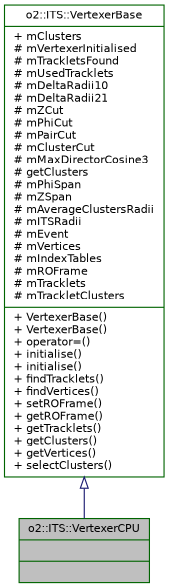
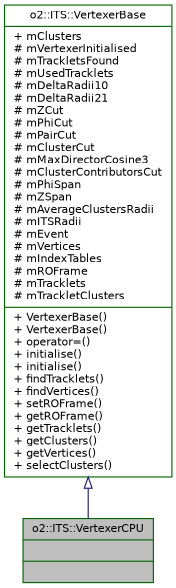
node "o2::ITS::VertexerBase": text "# getClusters" -> "# mClusterContributorsCut"
